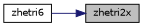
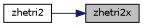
node "zhetri6": label "zhetri6" -> "zhetri2"
